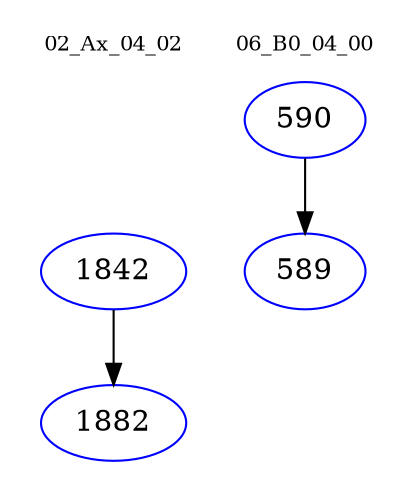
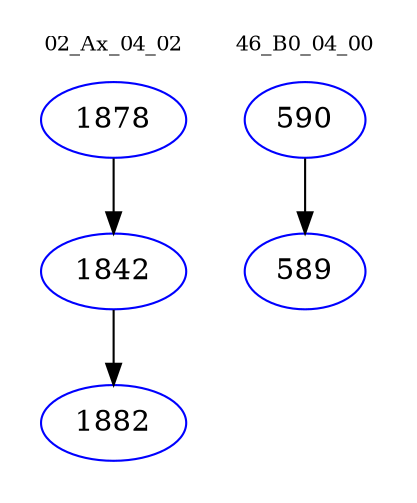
cluster "06_B0_04_00": label "06_B0_04_00" -> "46_B0_04_00"
node "1878": added
